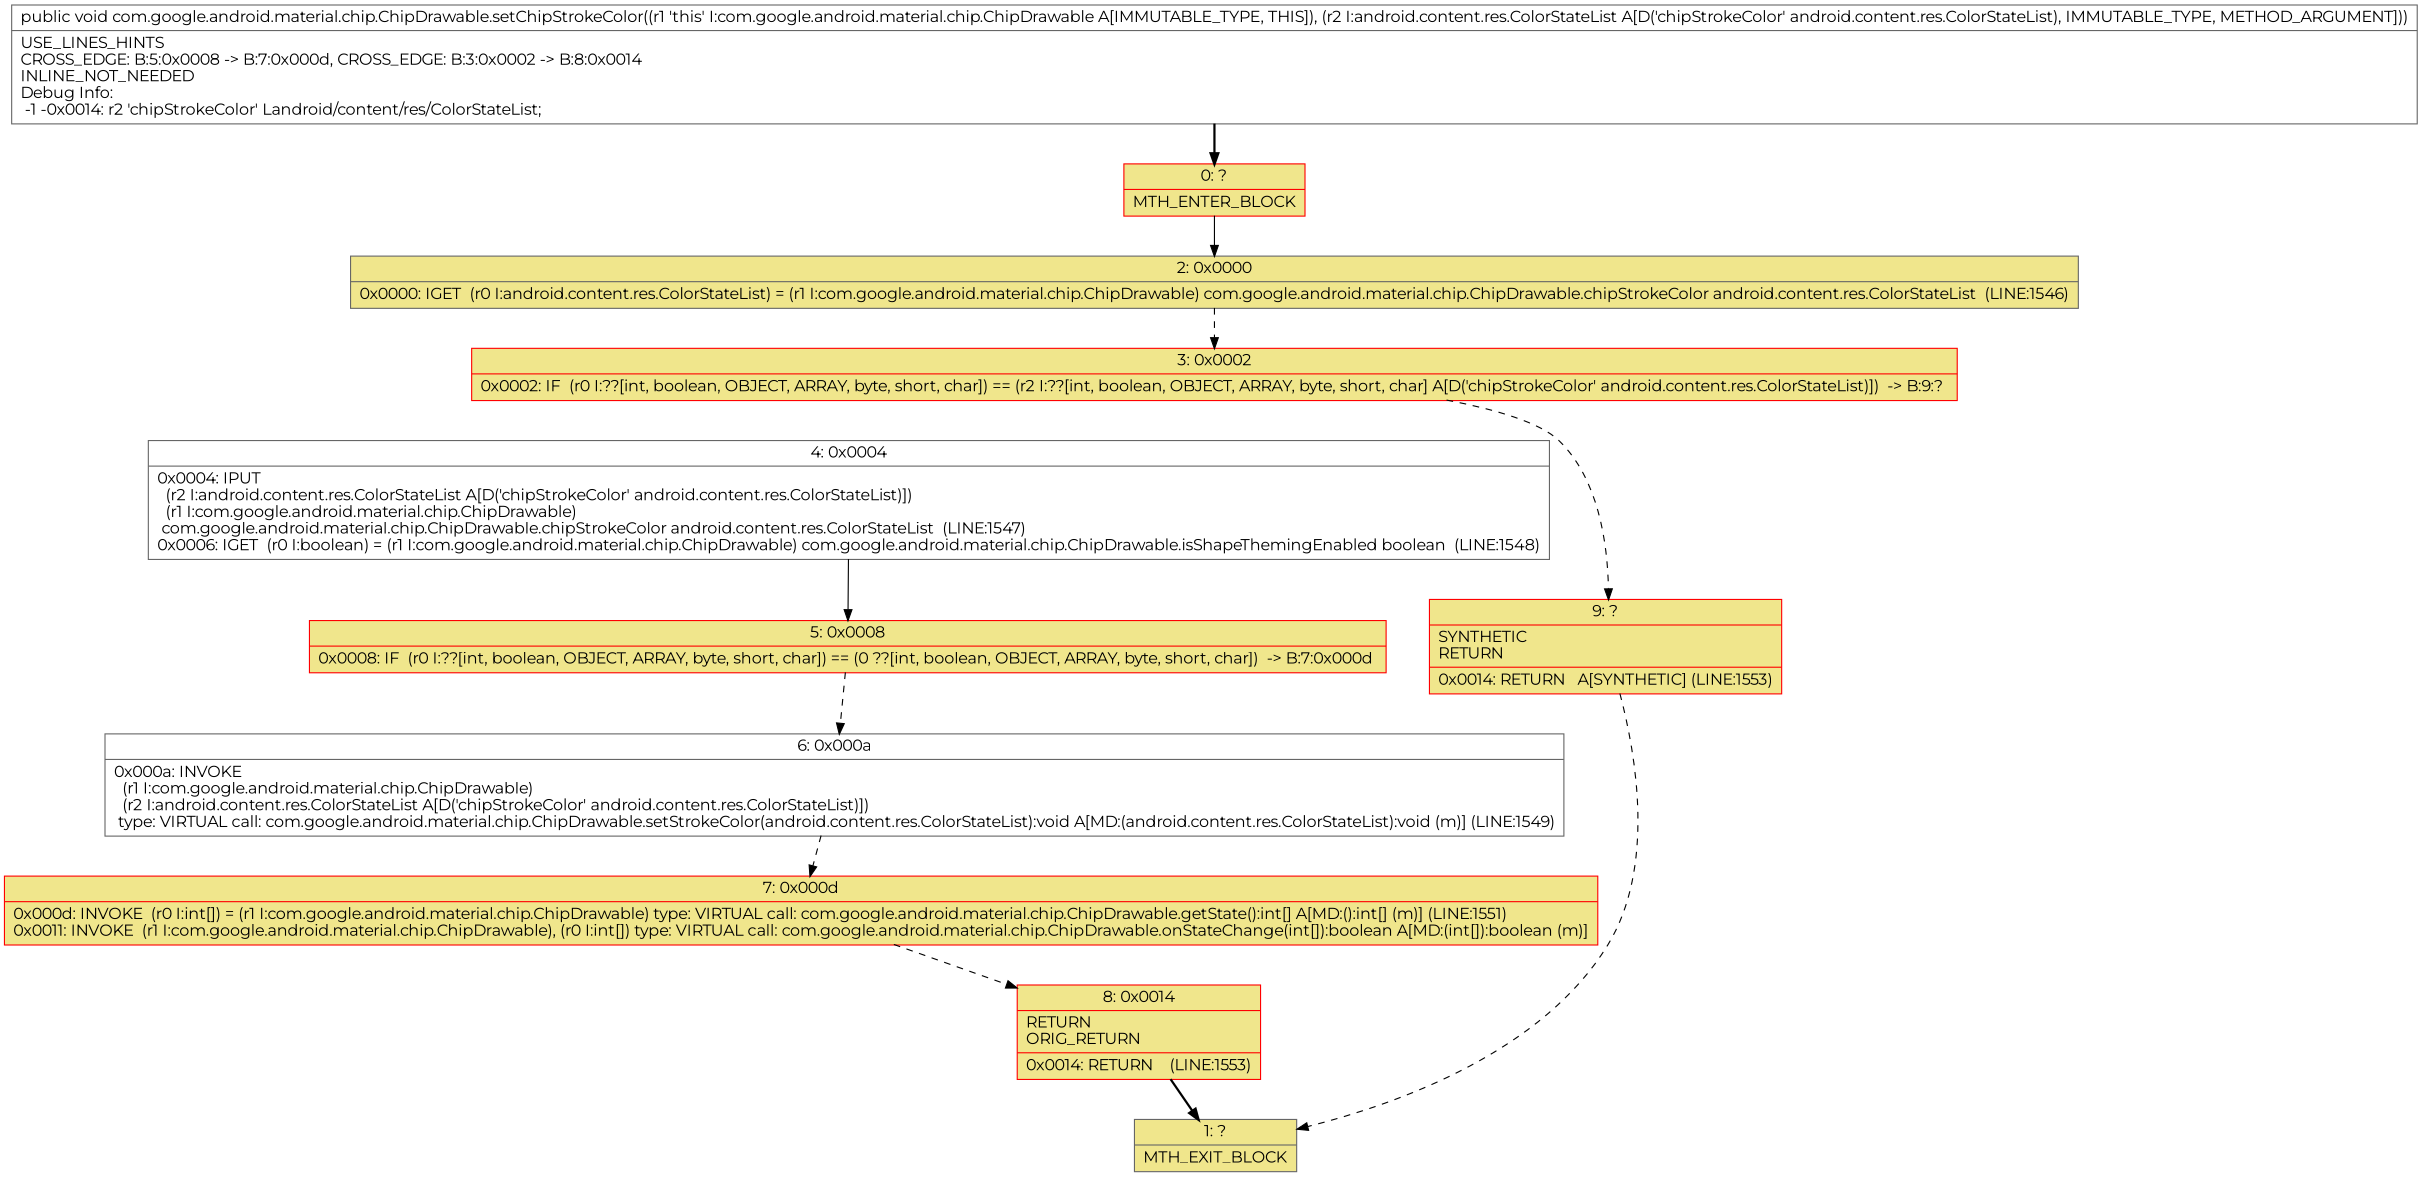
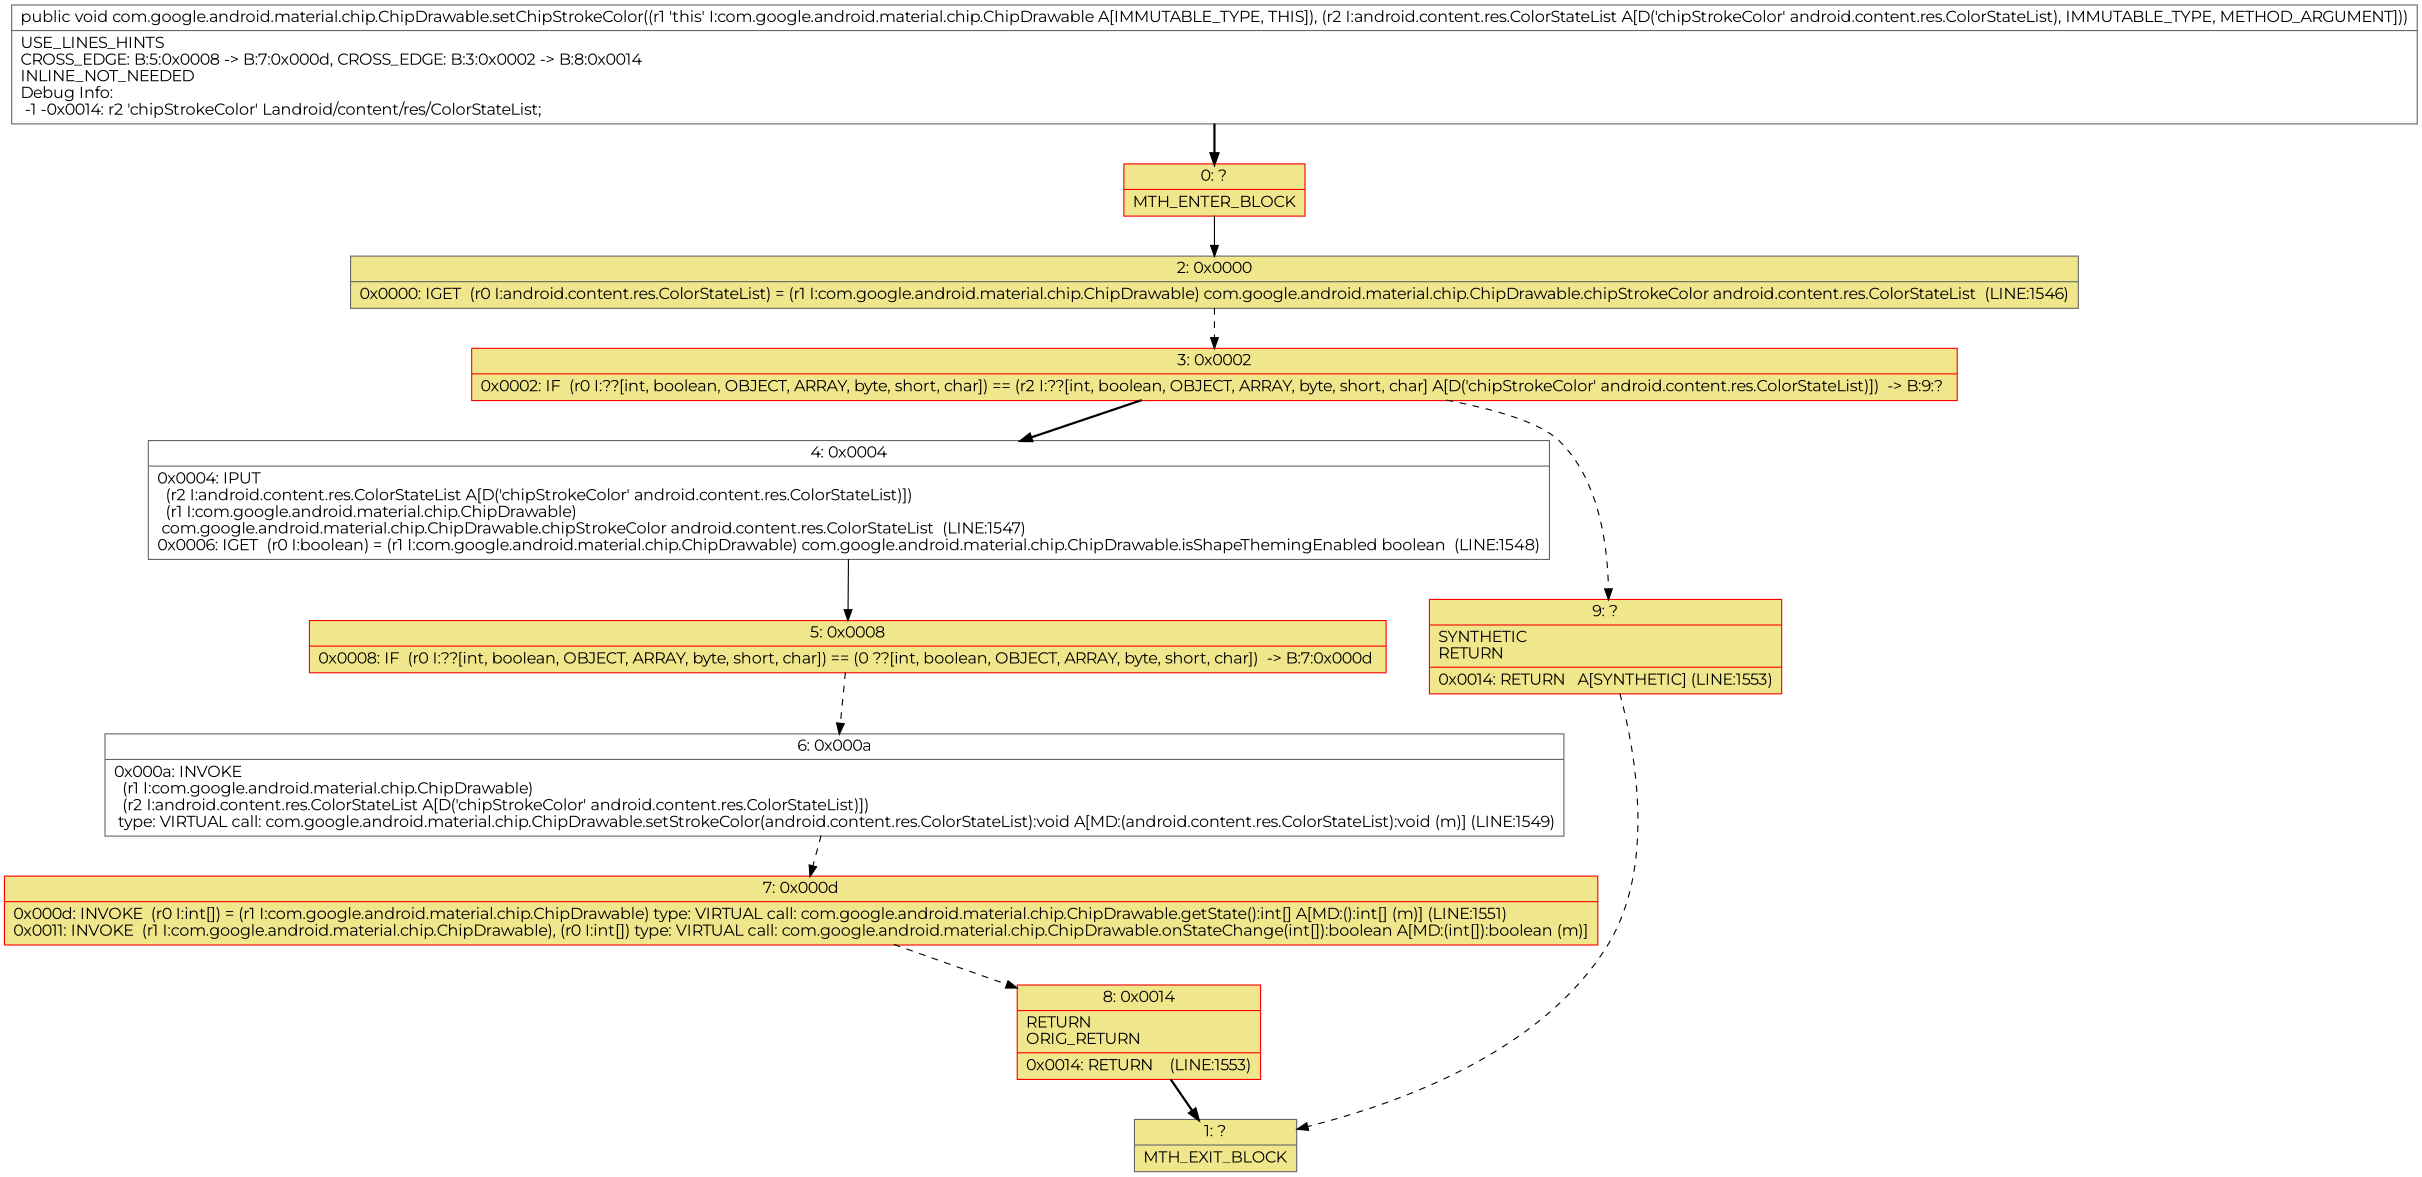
edge "3: 0x0002" -> "4: 0x0004": added
